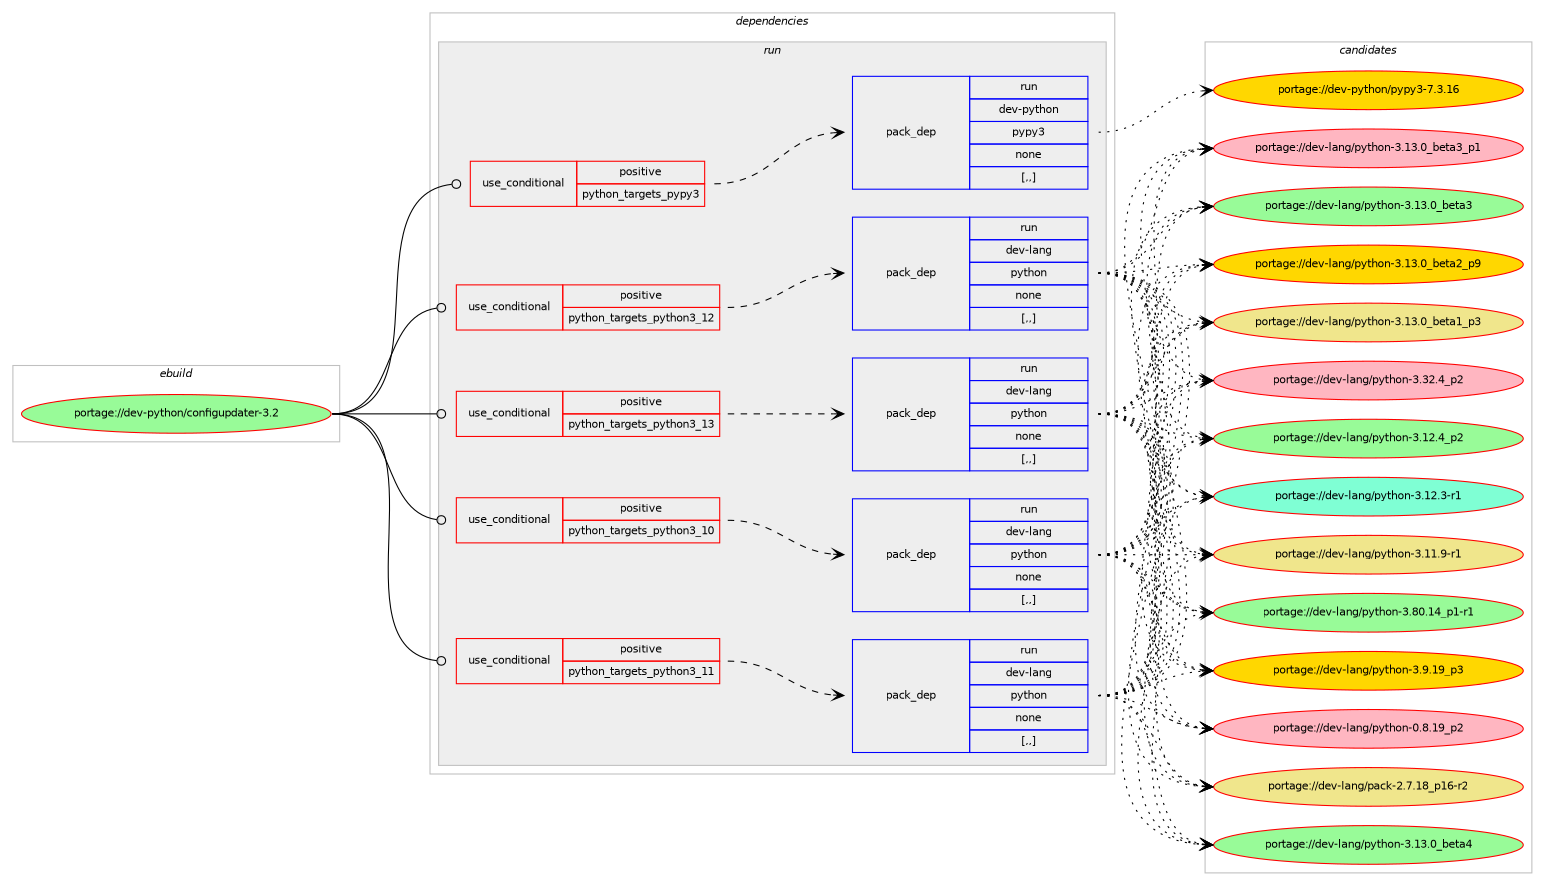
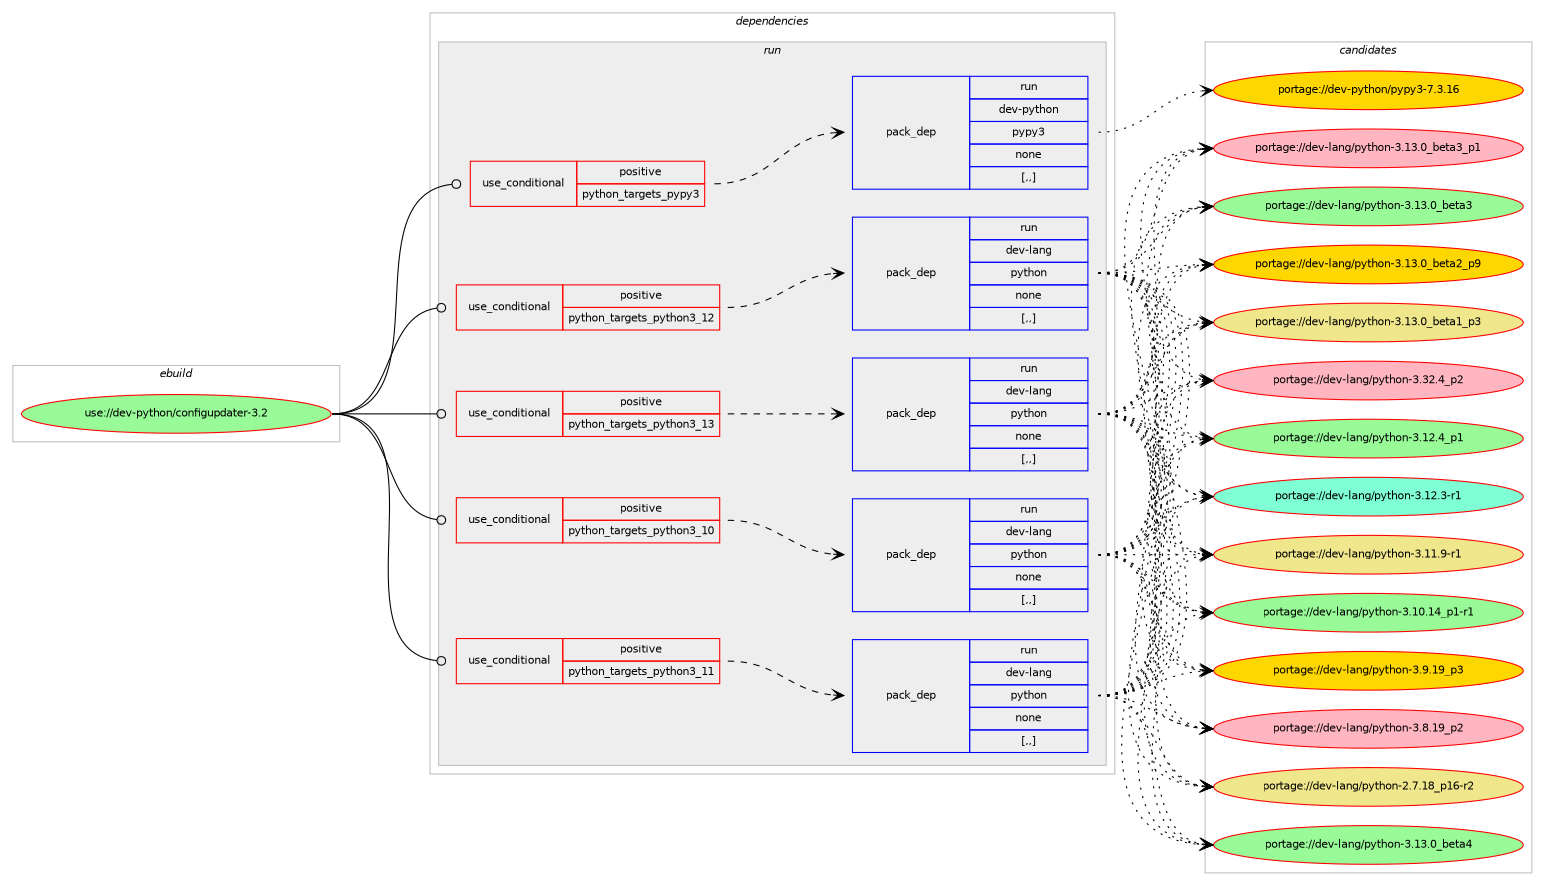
node "portage://dev-python/configupdater-3.2": label "portage://dev-python/configupdater-3.2" -> "use://dev-python/configupdater-3.2"
node "portage://dev-lang/python-3.12.4_p2": label "portage://dev-lang/python-3.12.4_p2" -> "portage://dev-lang/python-3.12.4_p1"
node "portage://dev-lang/python-3.80.14_p1-r1": label "portage://dev-lang/python-3.80.14_p1-r1" -> "portage://dev-lang/python-3.10.14_p1-r1"
node "portage://dev-lang/python-0.8.19_p2": label "portage://dev-lang/python-0.8.19_p2" -> "portage://dev-lang/python-3.8.19_p2"
node "portage://dev-lang/pack-2.7.18_p16-r2": label "portage://dev-lang/pack-2.7.18_p16-r2" -> "portage://dev-lang/python-2.7.18_p16-r2"
